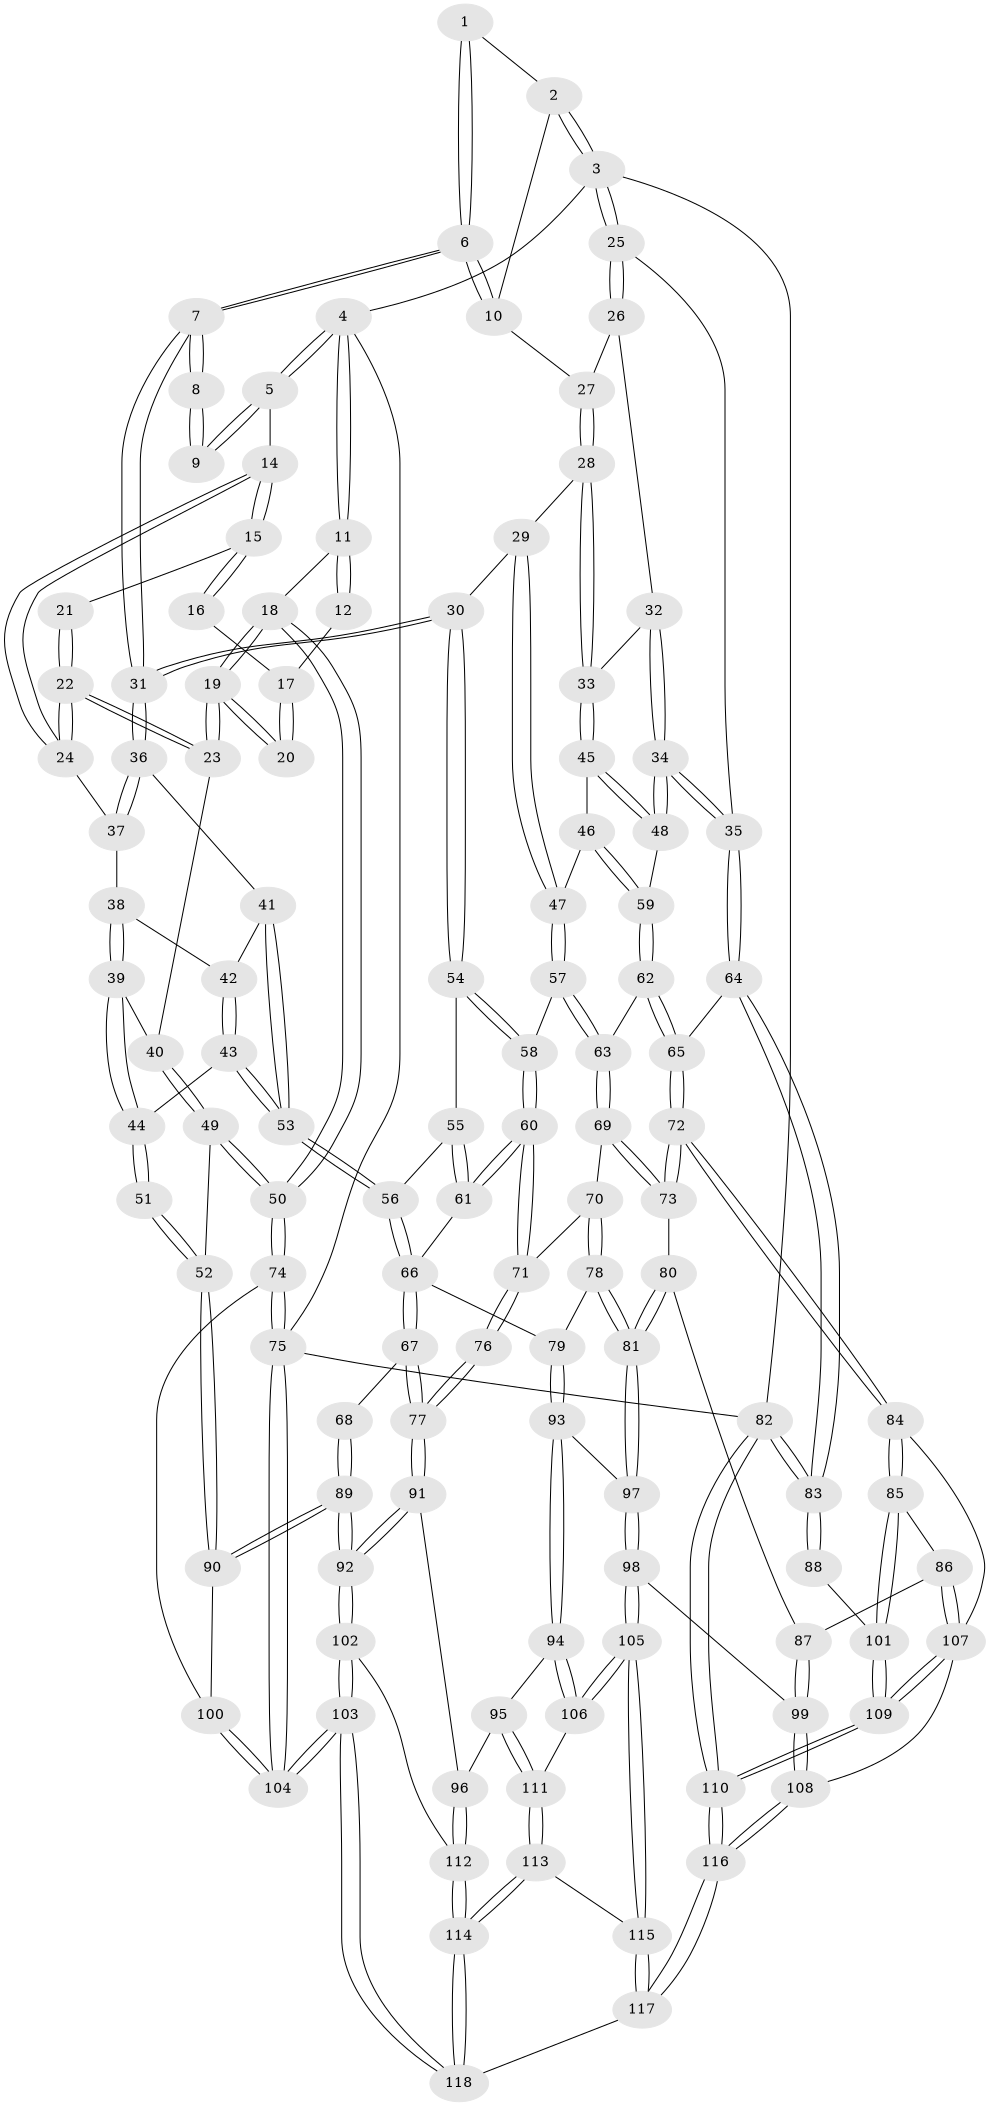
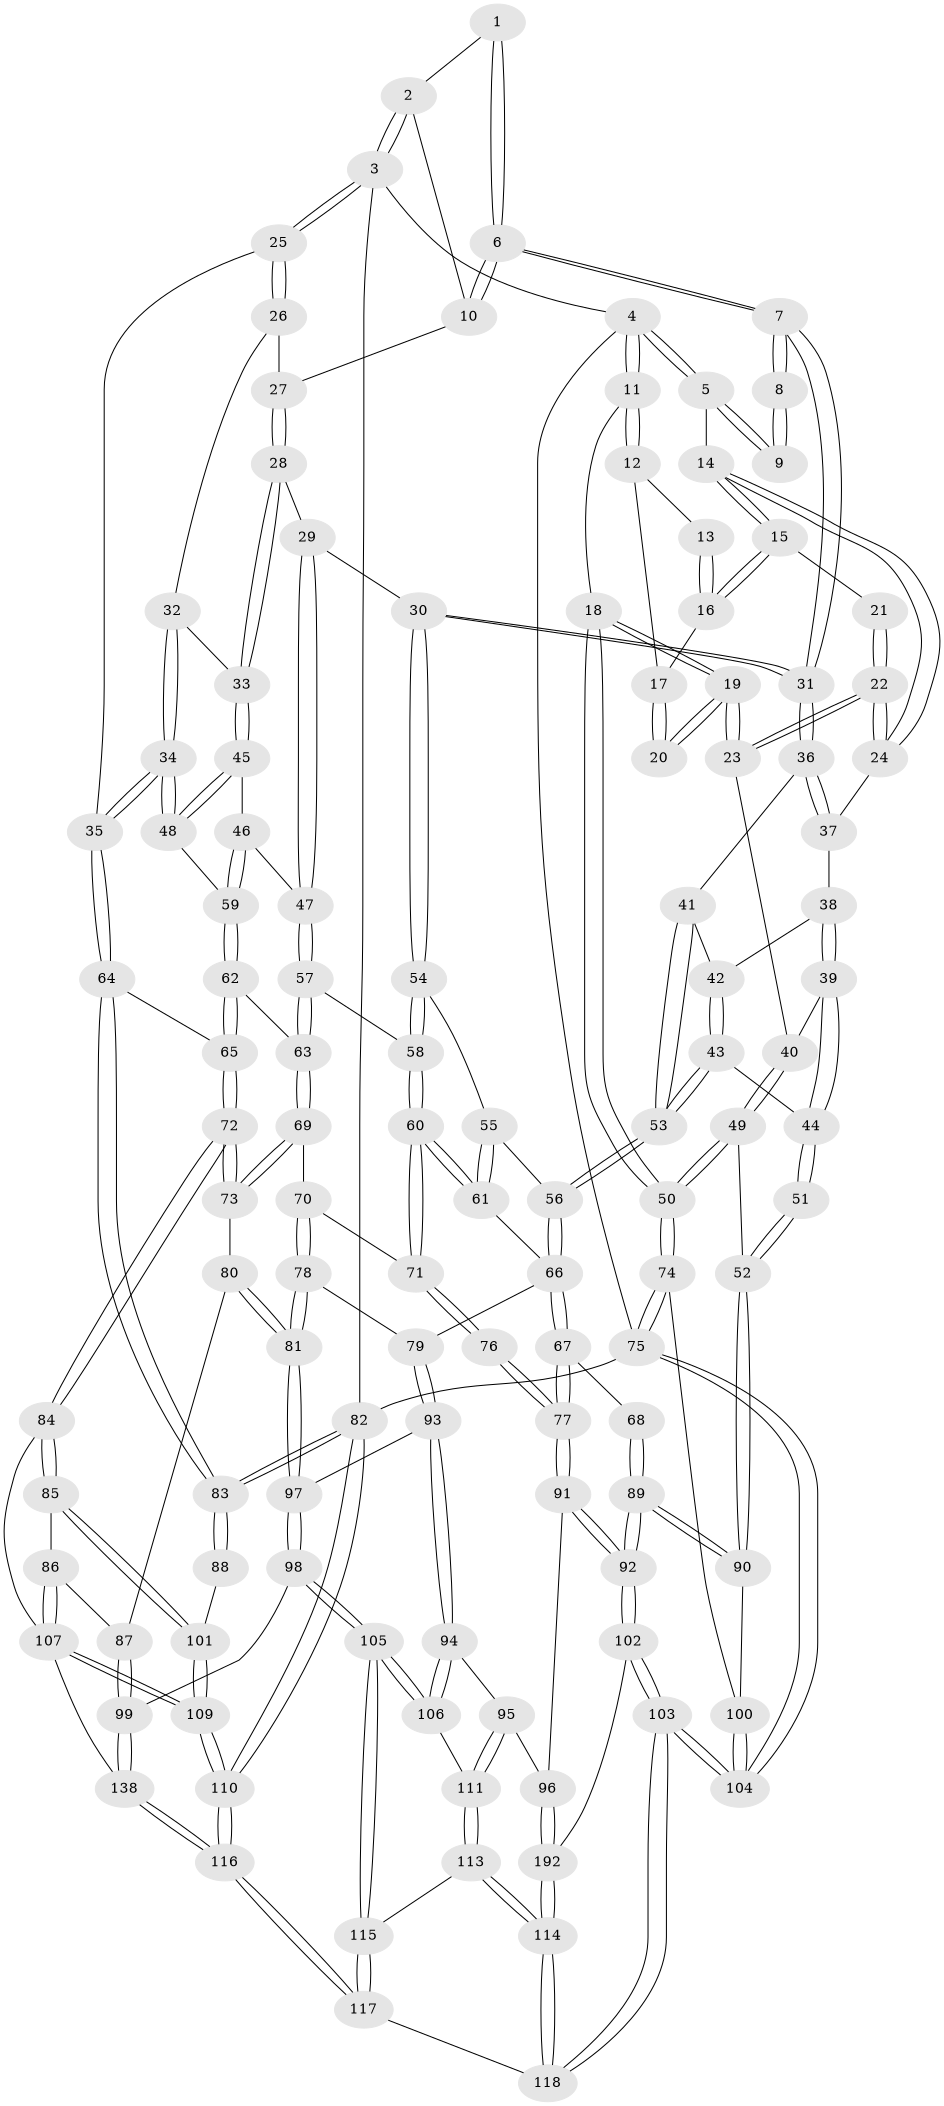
node "13": added
node "108": label "108" -> "138"
node "112": label "112" -> "192"
